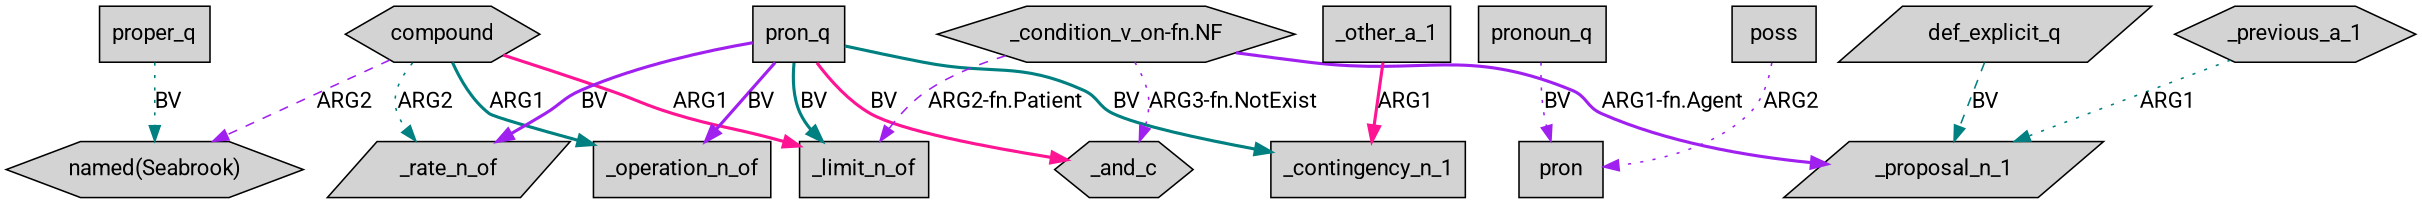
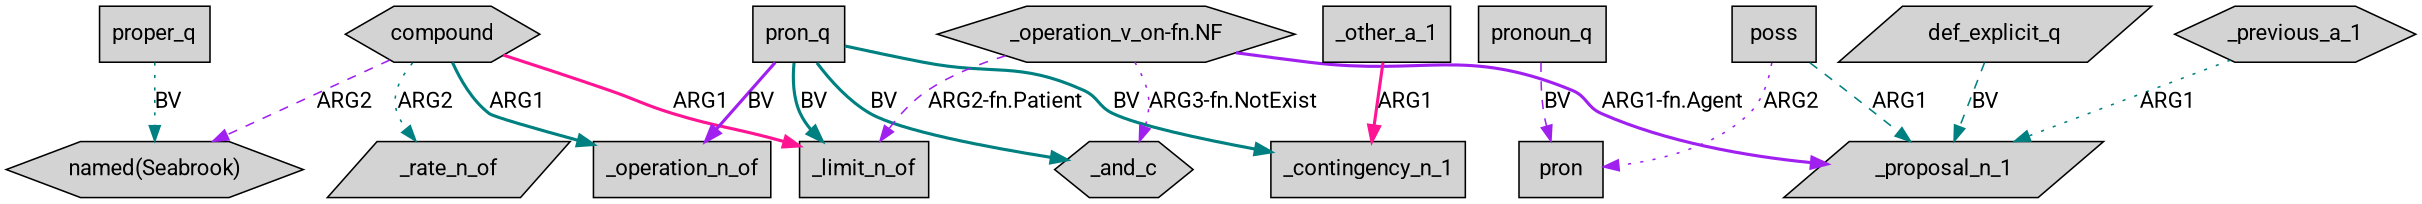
node "_condition_v_on-fn.NF": label "_condition_v_on-fn.NF" -> "_operation_v_on-fn.NF"
edge "pron_q" -> "_rate_n_of": removed, label "BV"
edge "pronoun_q" -> "pron": style dotted -> dashed
edge "poss" -> "_proposal_n_1": added, label "ARG1"
edge "pron_q" -> "_and_c": color deeppink -> teal
